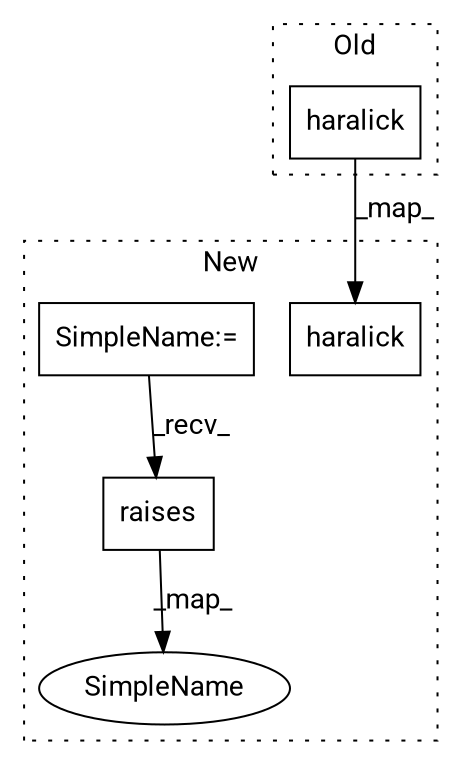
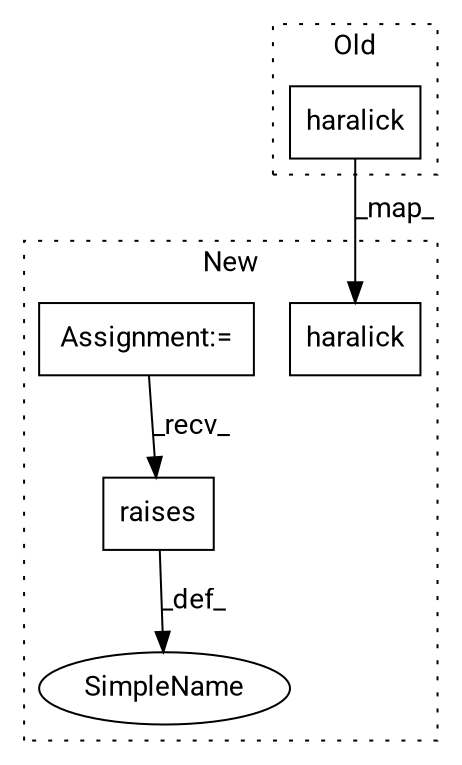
node "SimpleName:=": label "SimpleName:=" -> "Assignment:="
edge "raises" -> "SimpleName": label "_map_" -> "_def_"
